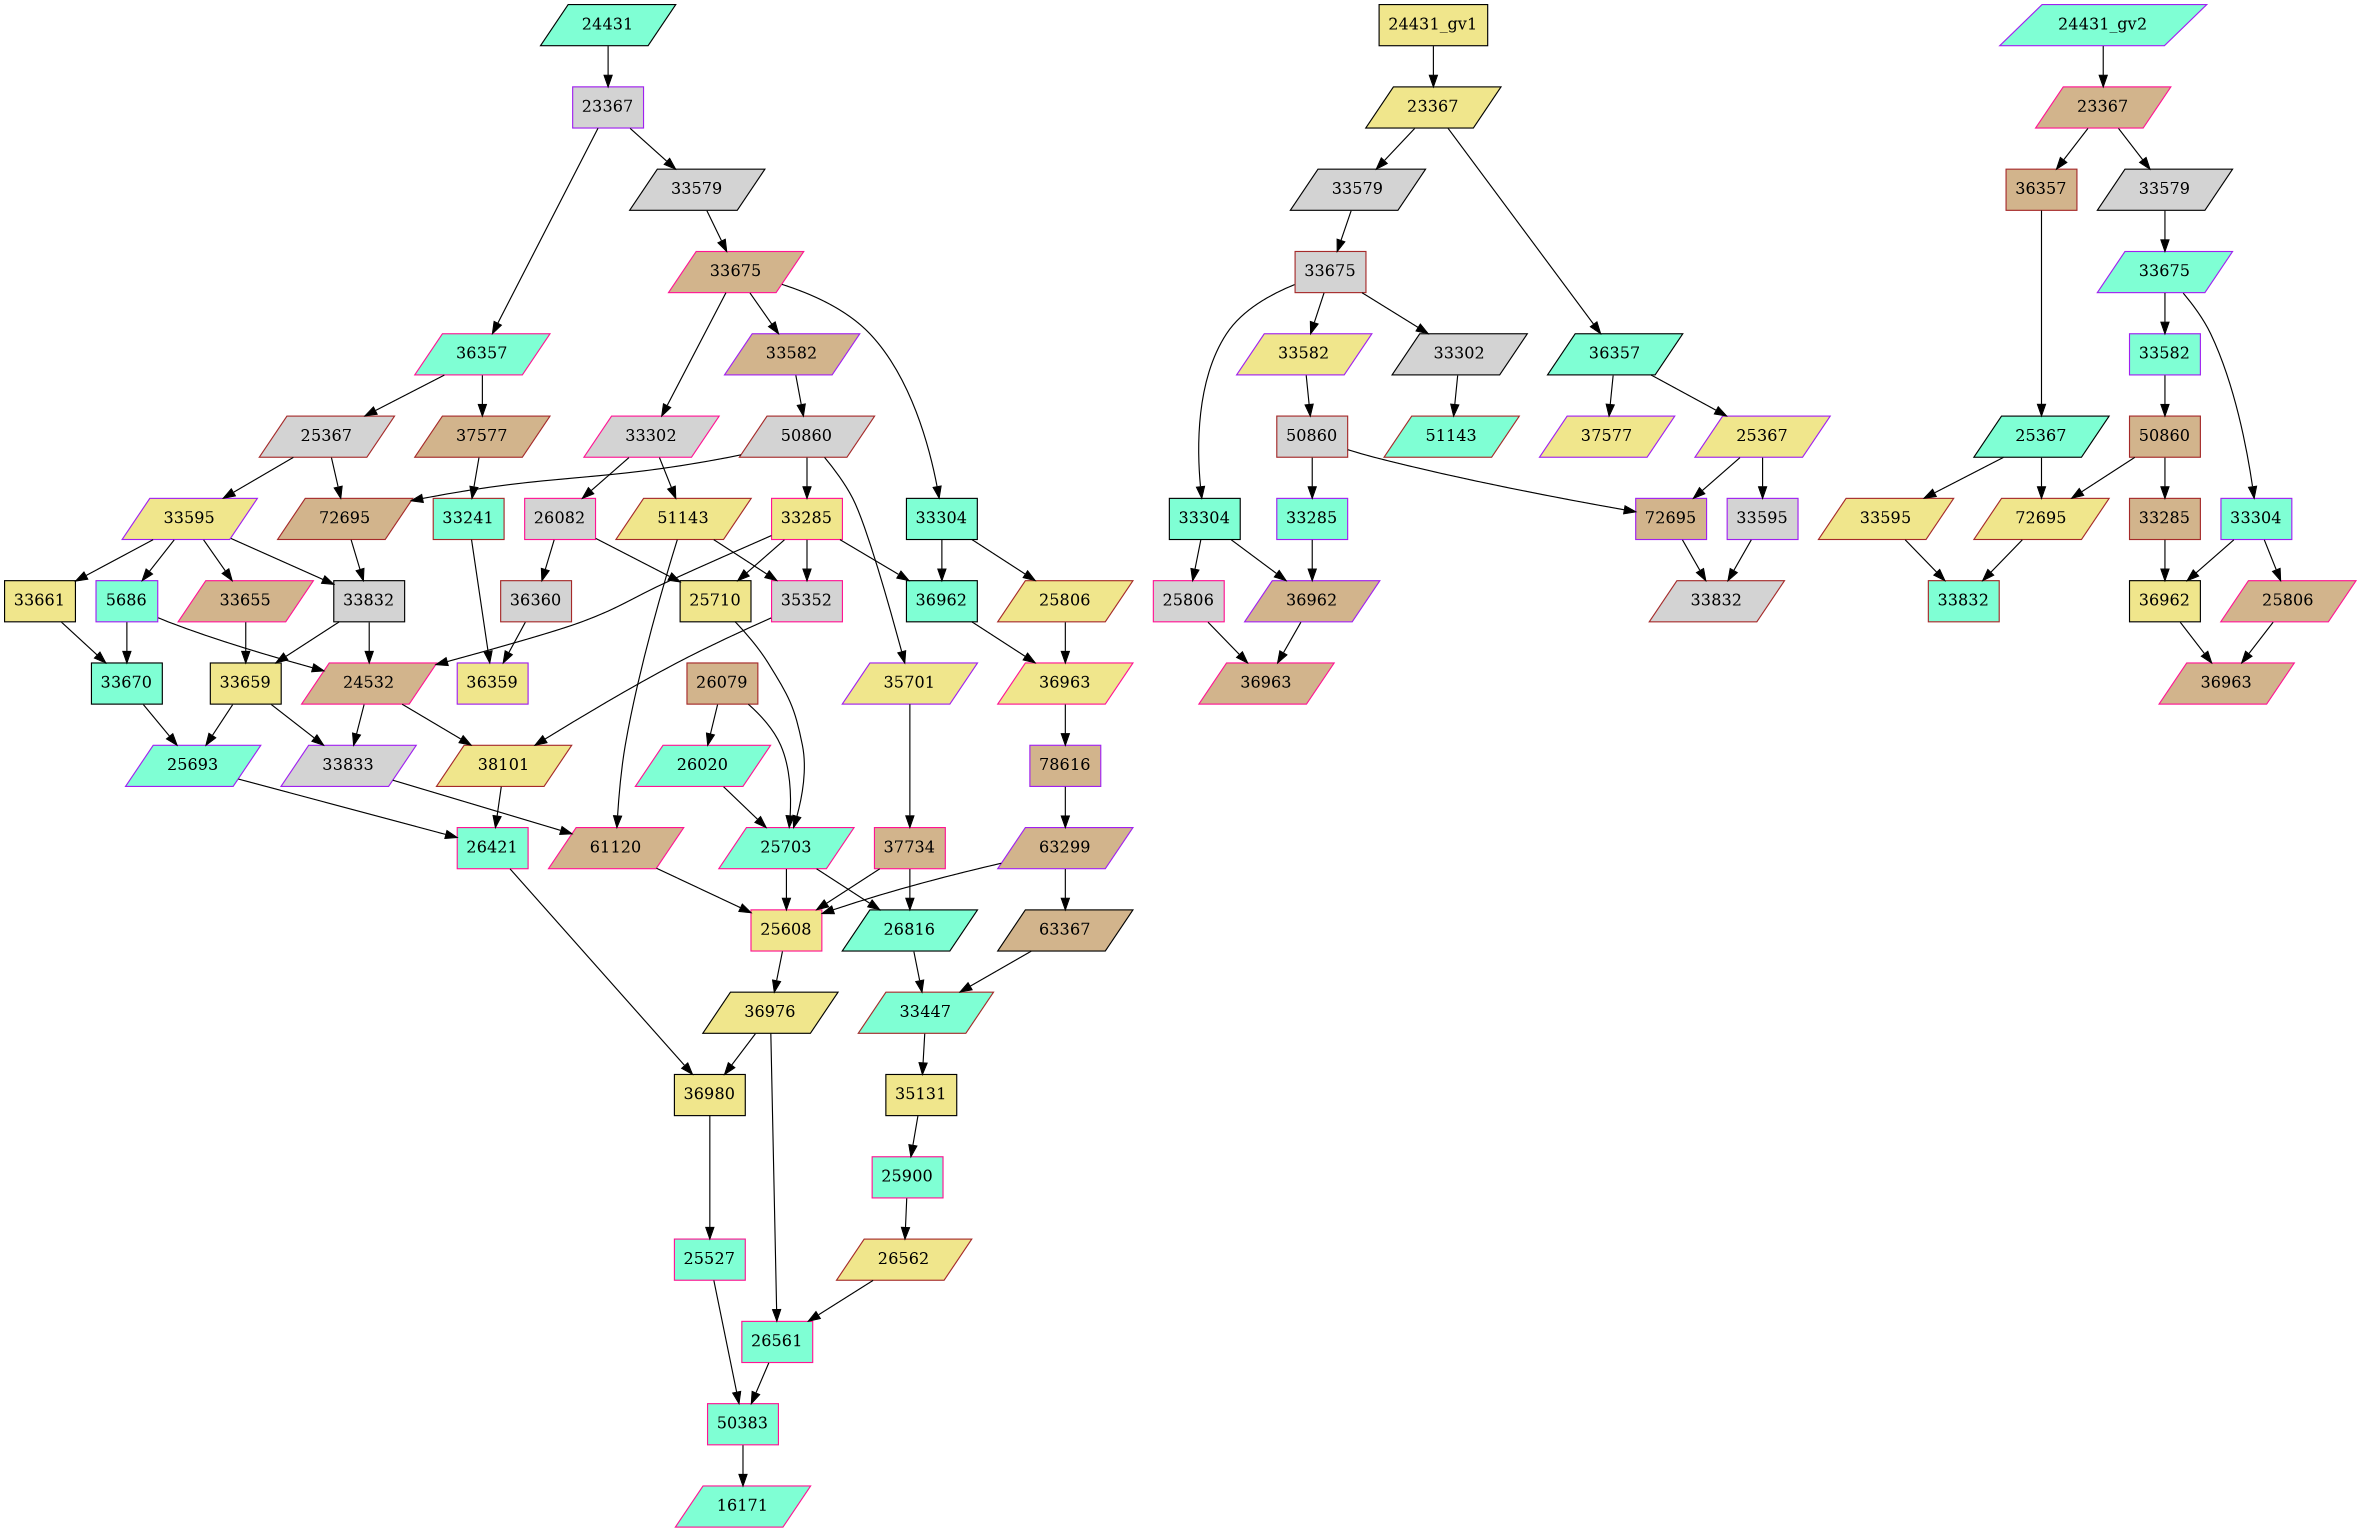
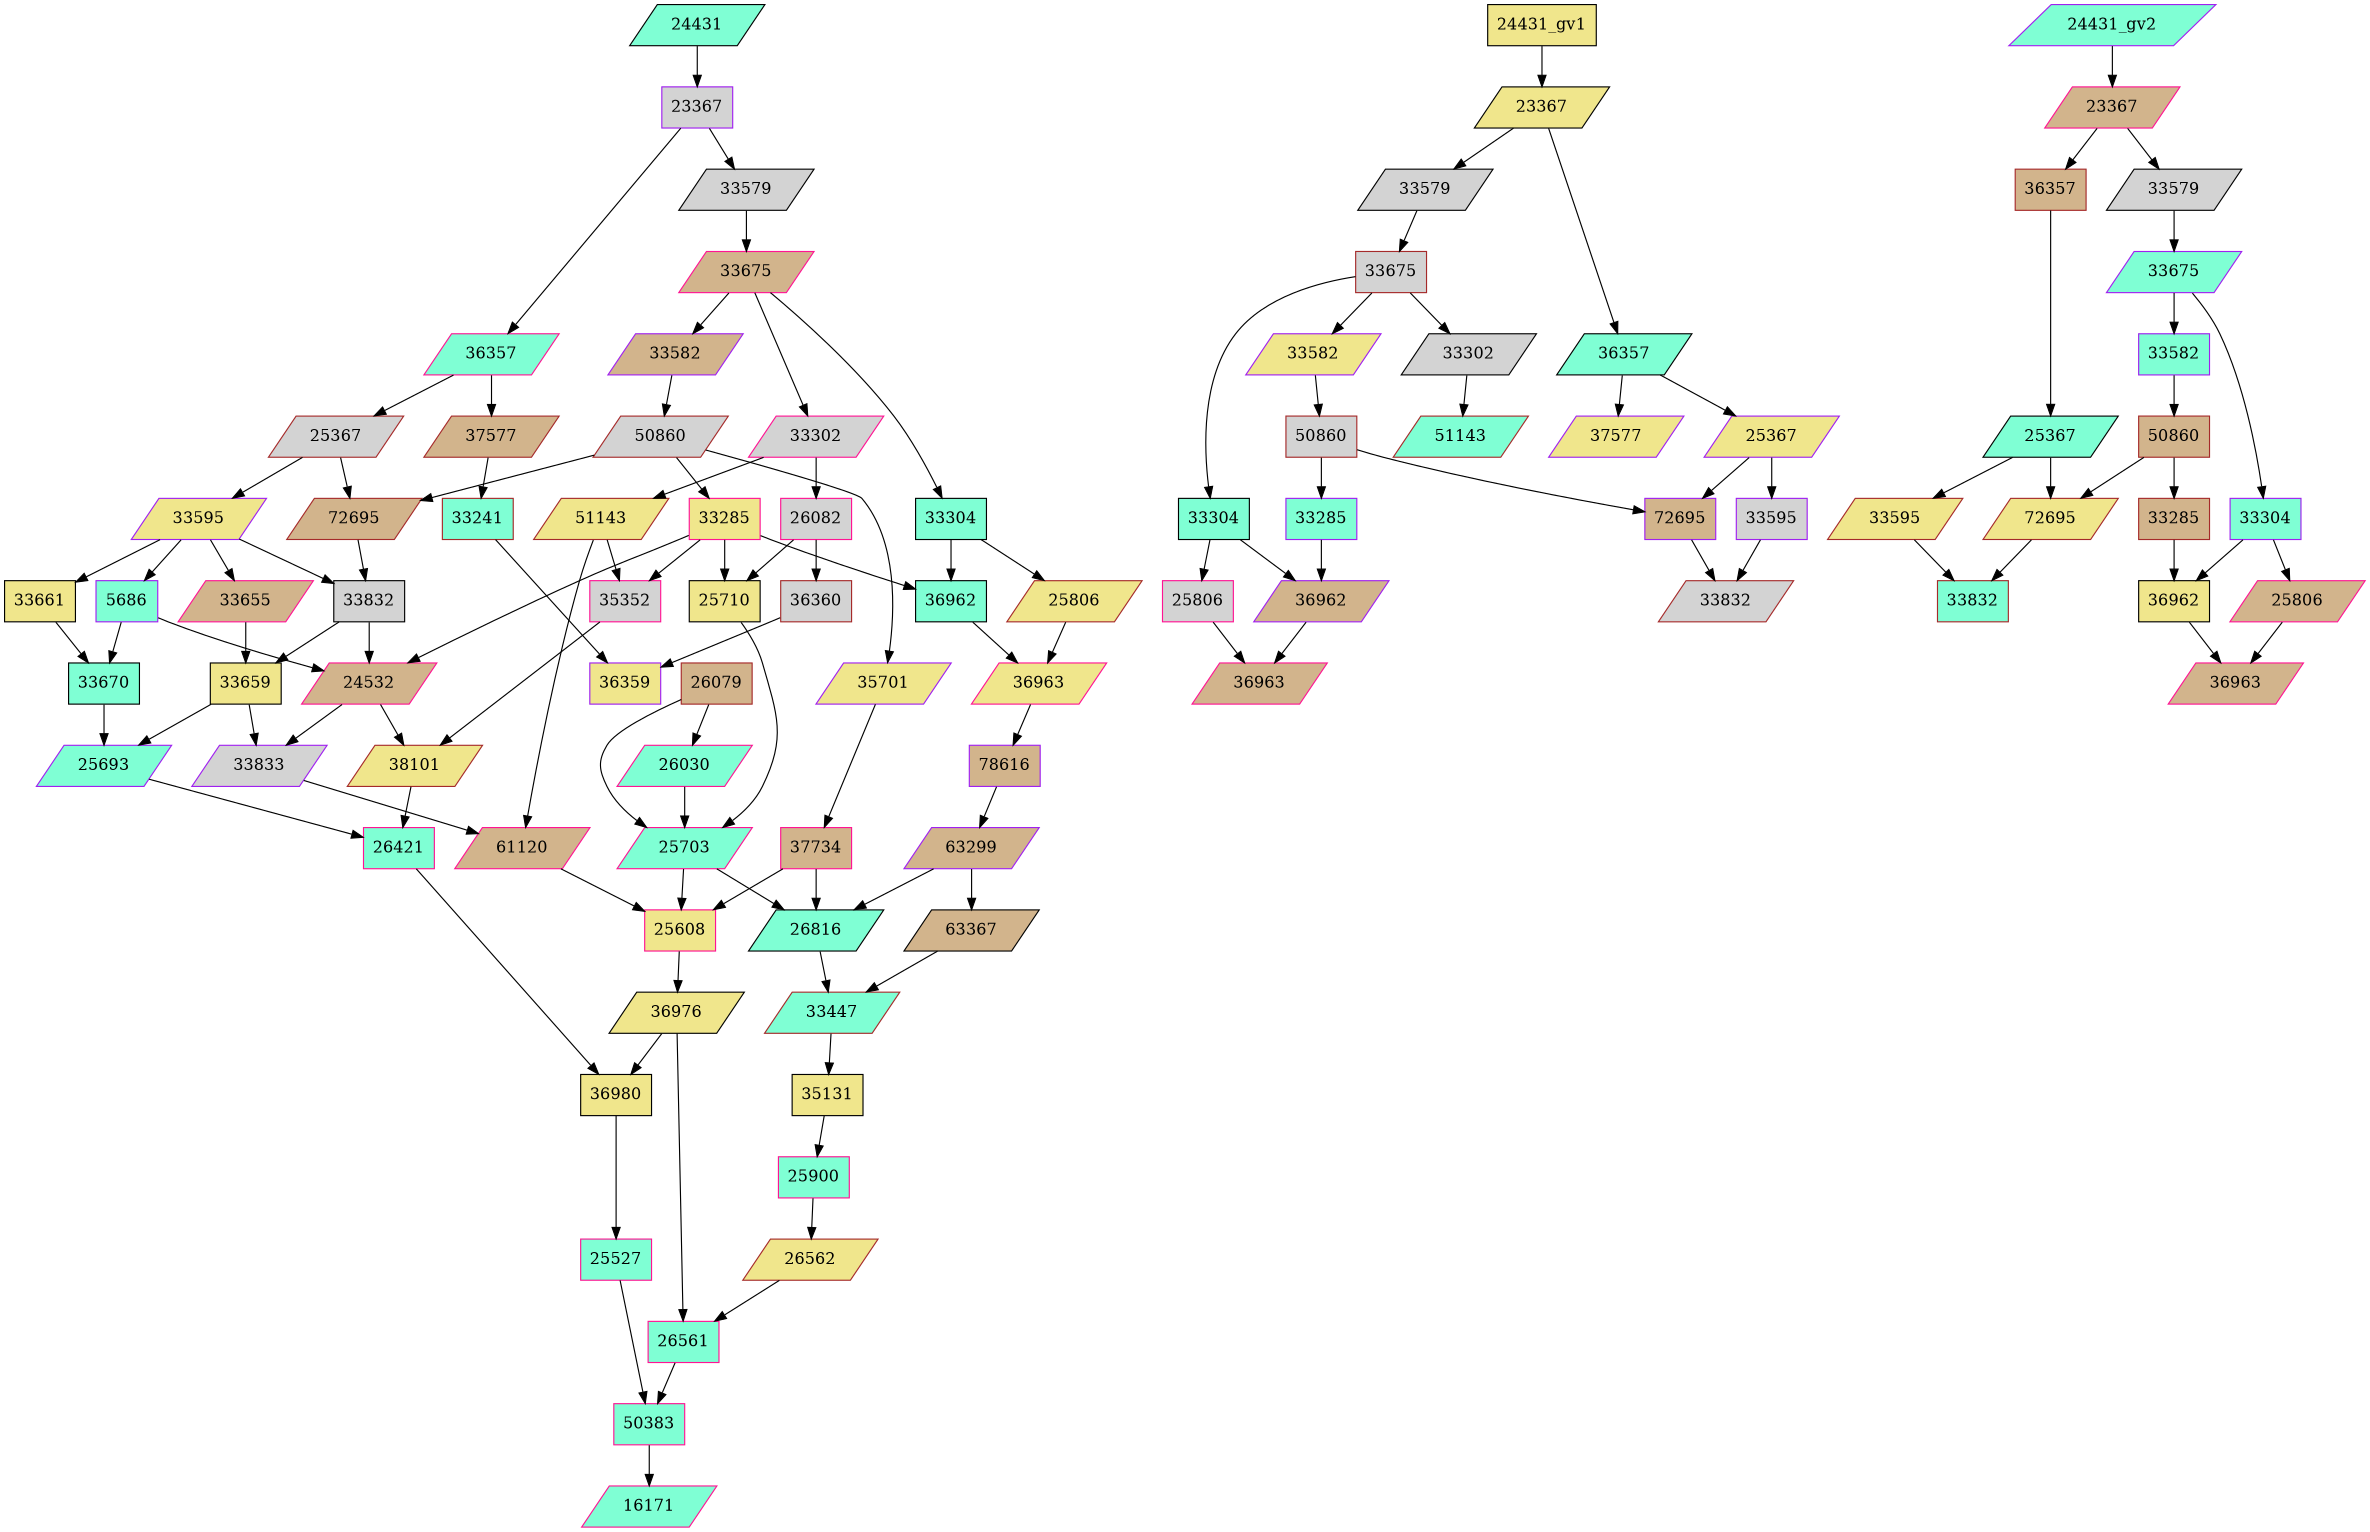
node "26020": label "26020" -> "26030"
edge "63299" -> "25608": now "63299" -> "26816"
